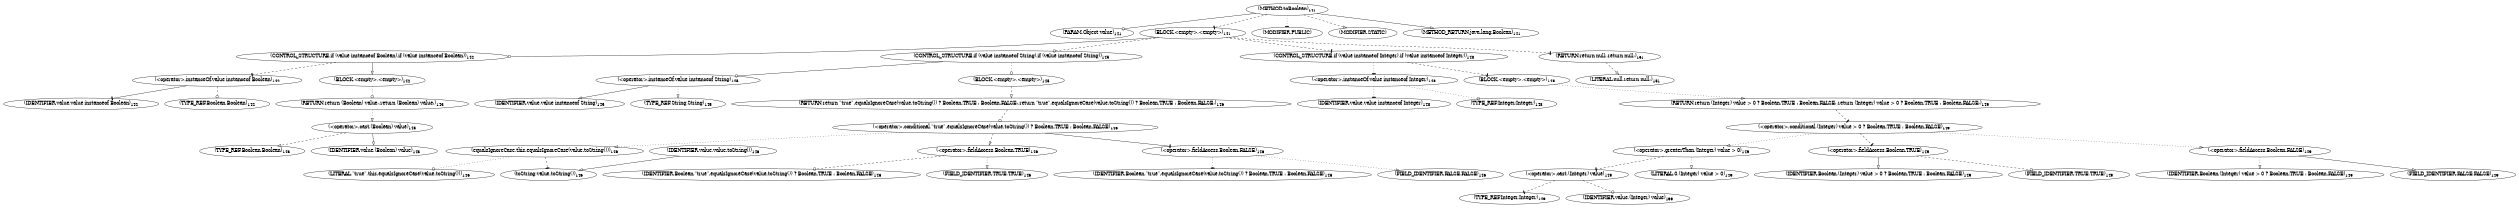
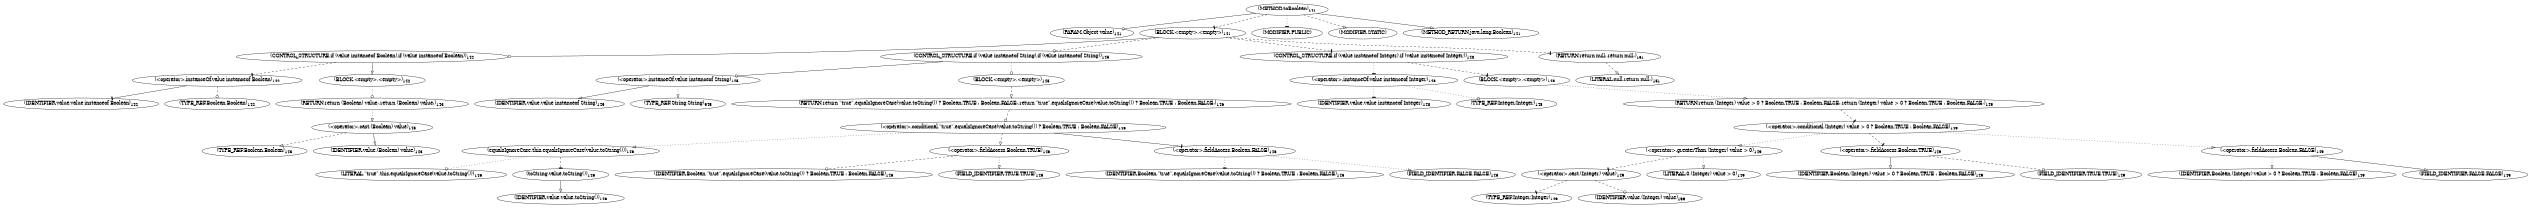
node "(TYPE_REF,String,String)": text "145" -> "945"
edge "(IDENTIFIER,value,value.toString())" -> "(toString,value.toString())": reversed
